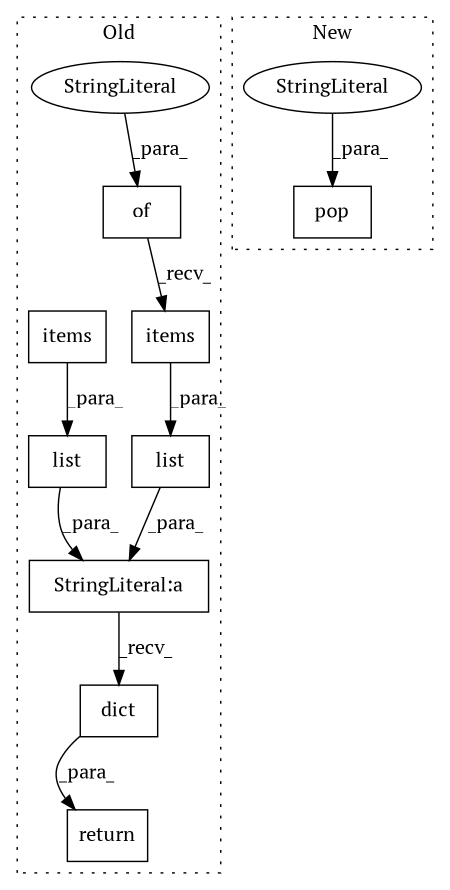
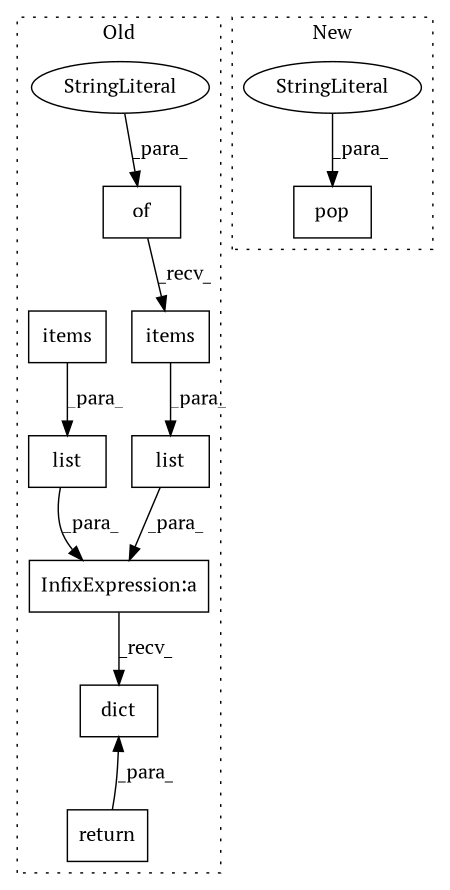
node "StringLiteral:a": label "StringLiteral:a" -> "InfixExpression:a"
edge "dict" -> "return": reversed
